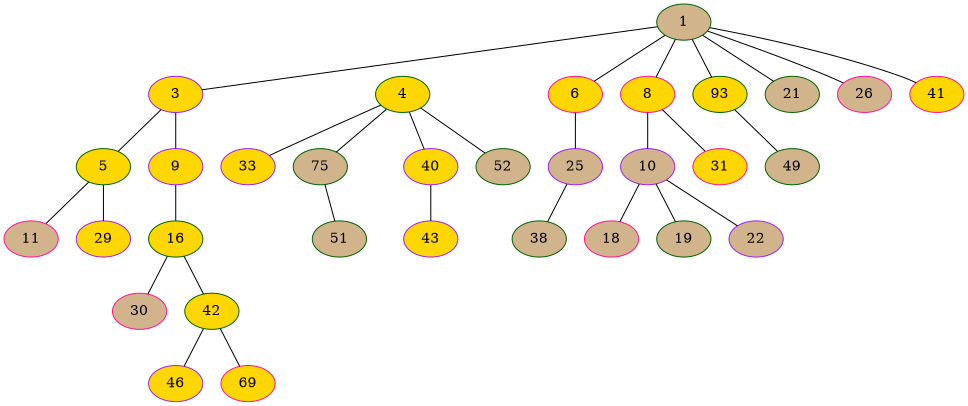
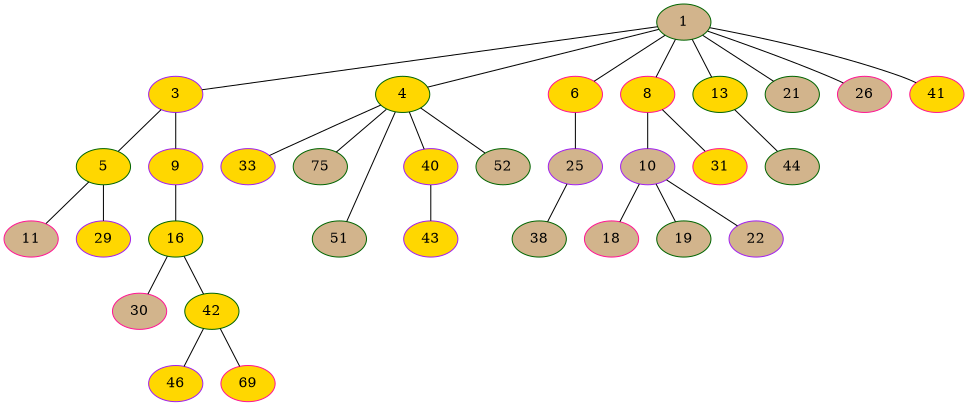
edge "1" -- "4": added
node "93": label "93" -> "13"
node "49": label "49" -> "44"
edge "75" -- "51": now "4" -- "51"
